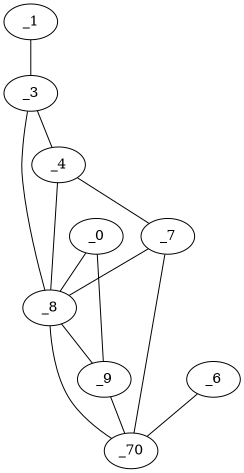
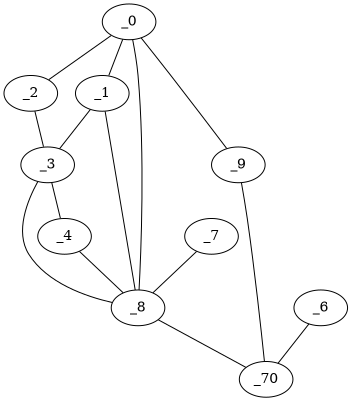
edge "_0" -- "_1": added
node "_2": added
edge "_4" -- "_7": removed
edge "_8" -- "_9": now "_8" -- "_1"
edge "_7" -- "_70": removed
